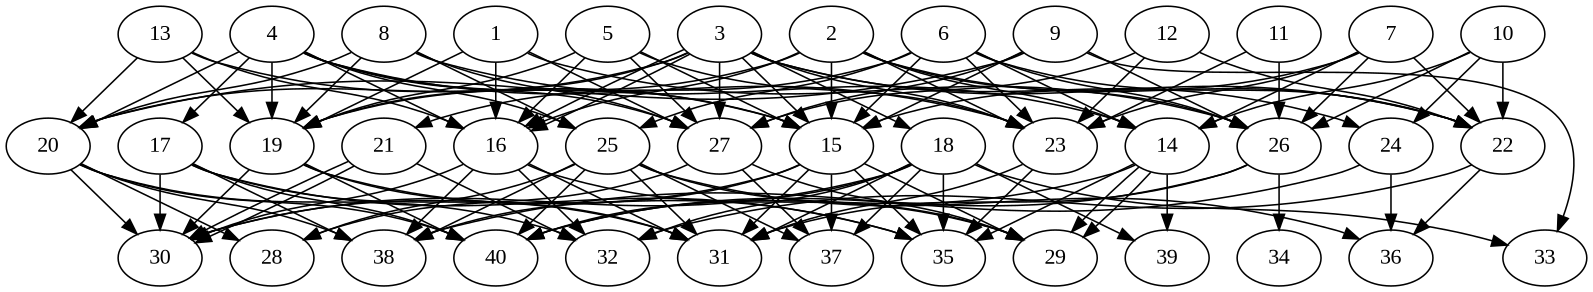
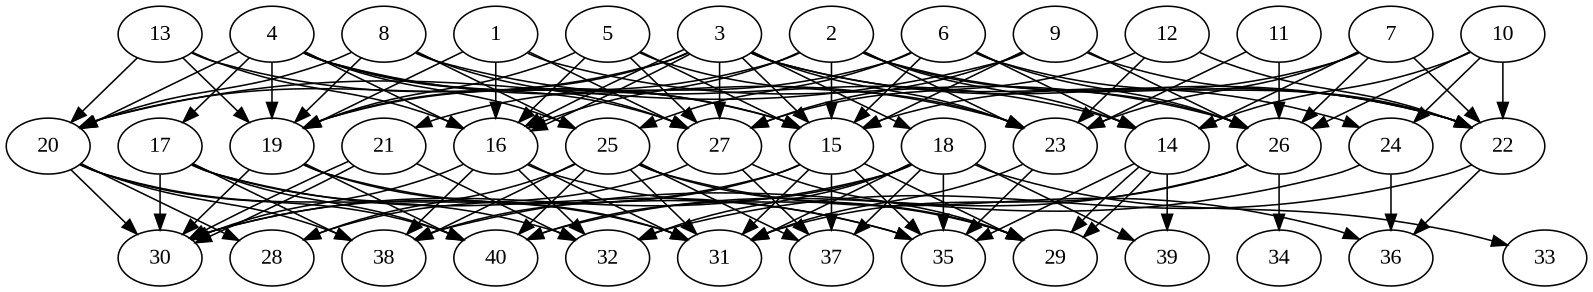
edge "9" -> "33": now "9" -> "22"
edge "6" -> "23": removed
edge "14" -> "40": removed
